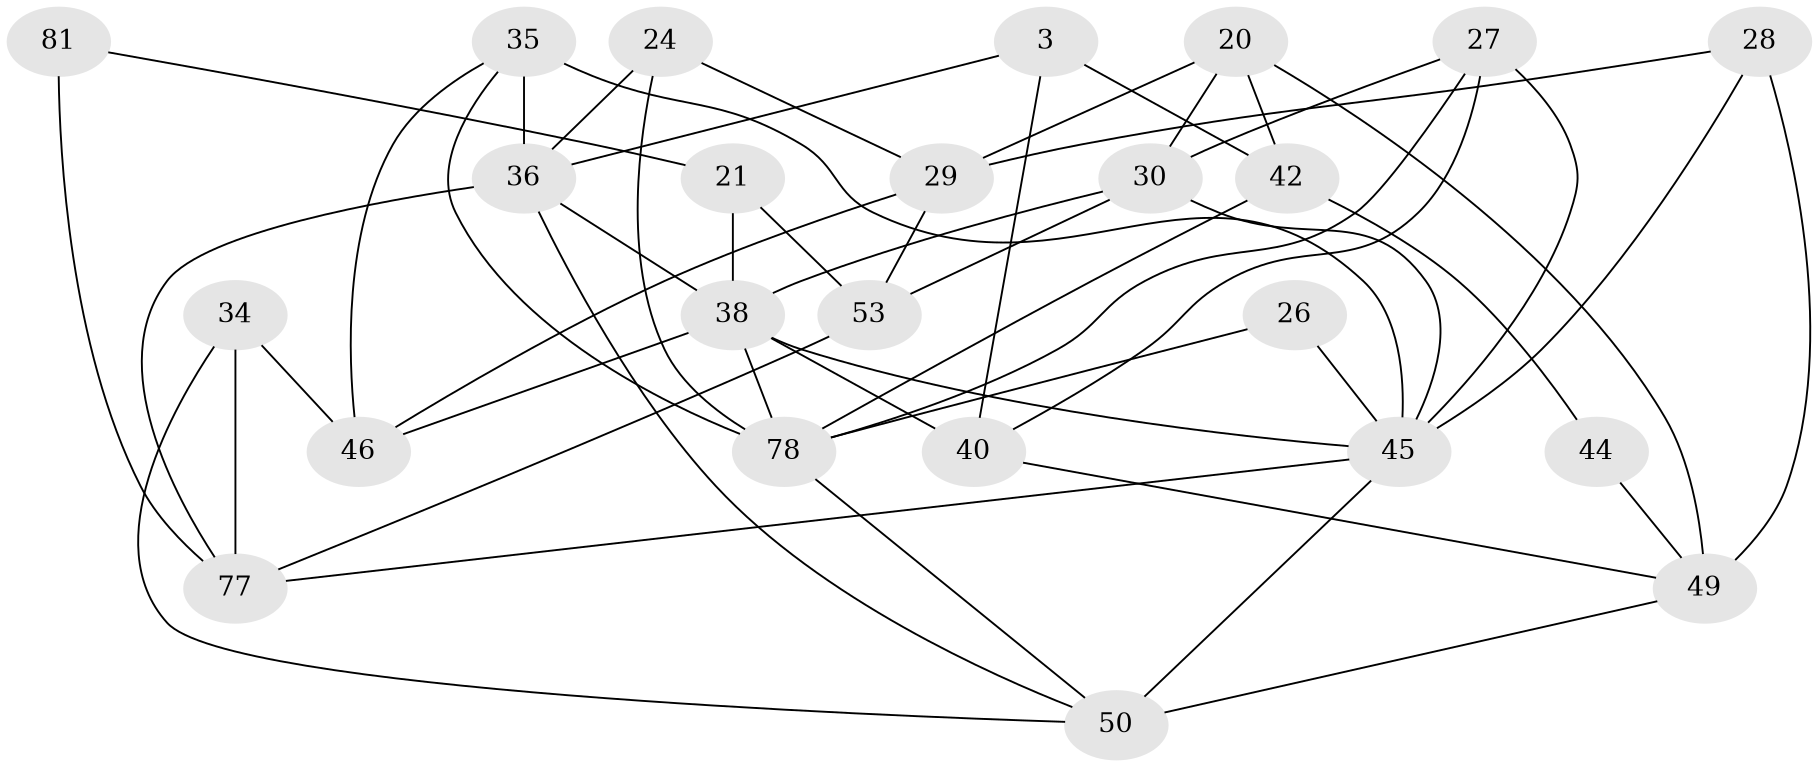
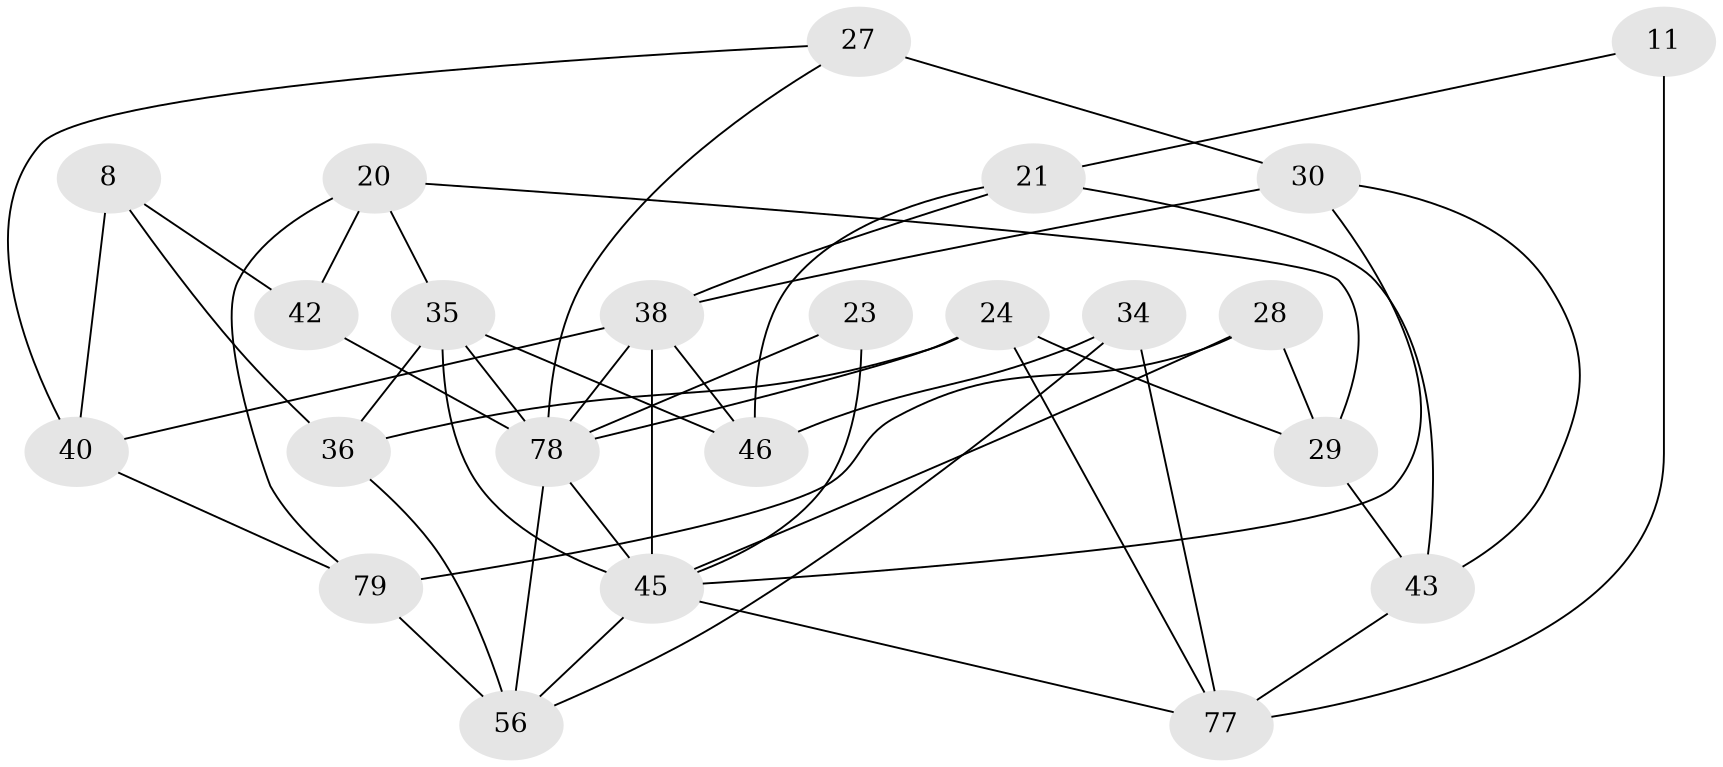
node "81": label "81" -> "11"
node "3": label "3" -> "8"
edge "20" -- "30": now "20" -- "35"
edge "36" -- "38": removed
edge "27" -- "45": now "78" -- "45"
edge "36" -- "77": now "24" -- "77"
edge "29" -- "46": now "21" -- "46"
node "53": label "53" -> "43"
node "26": label "26" -> "23"
node "44": removed
node "49": label "49" -> "79"
node "50": label "50" -> "56"
